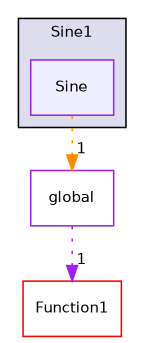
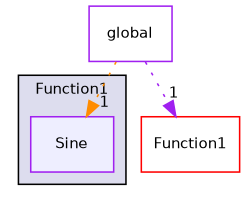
cluster "Sine1": label "Sine1" -> "Function1"
edge "Sine" -> "global": reversed
